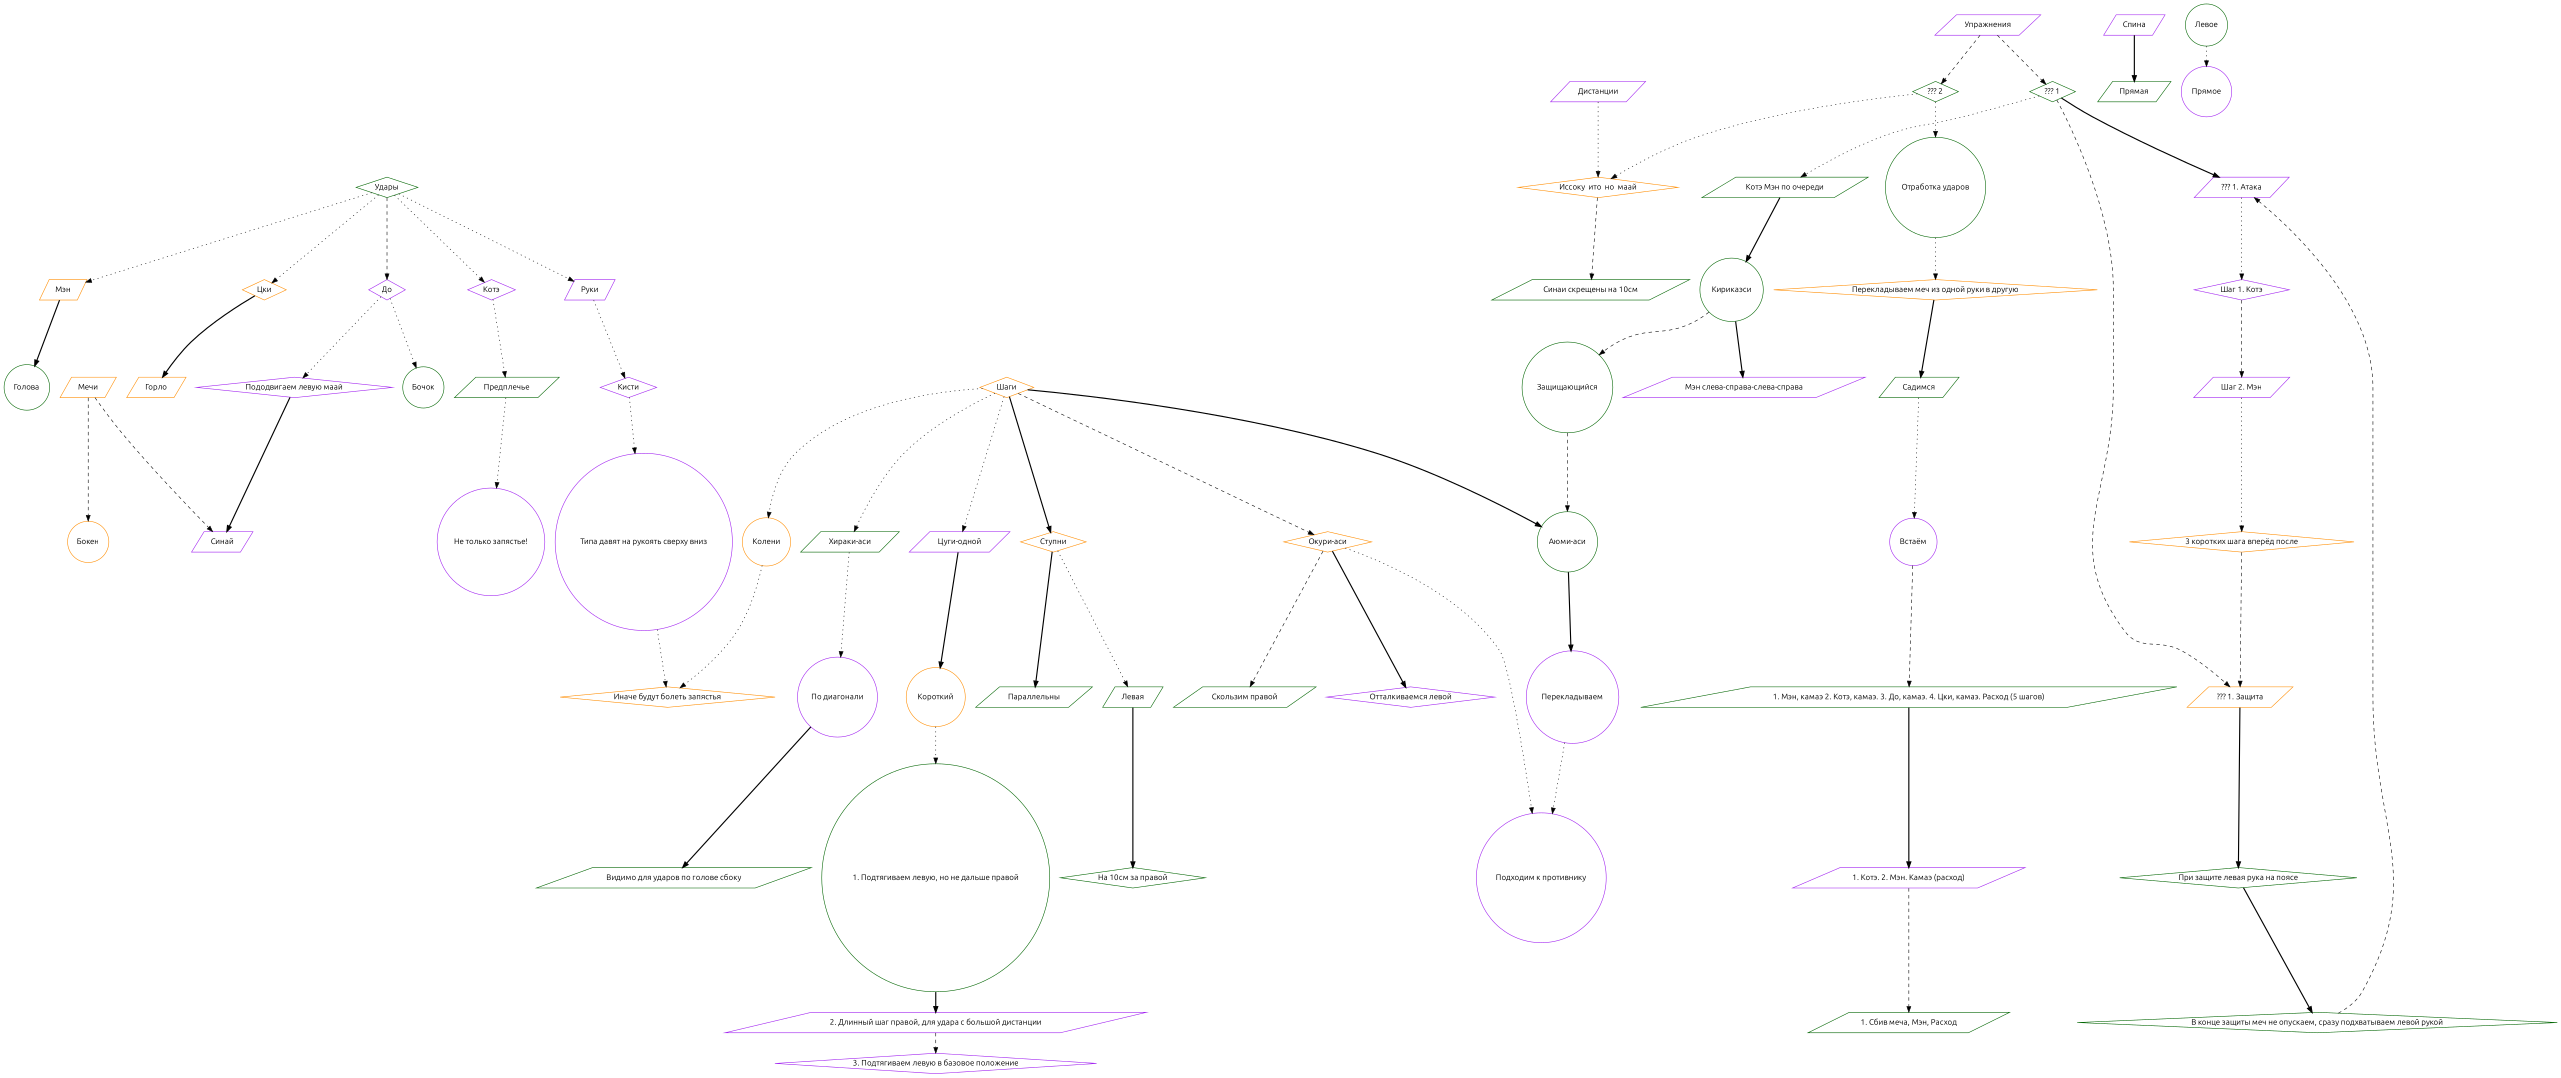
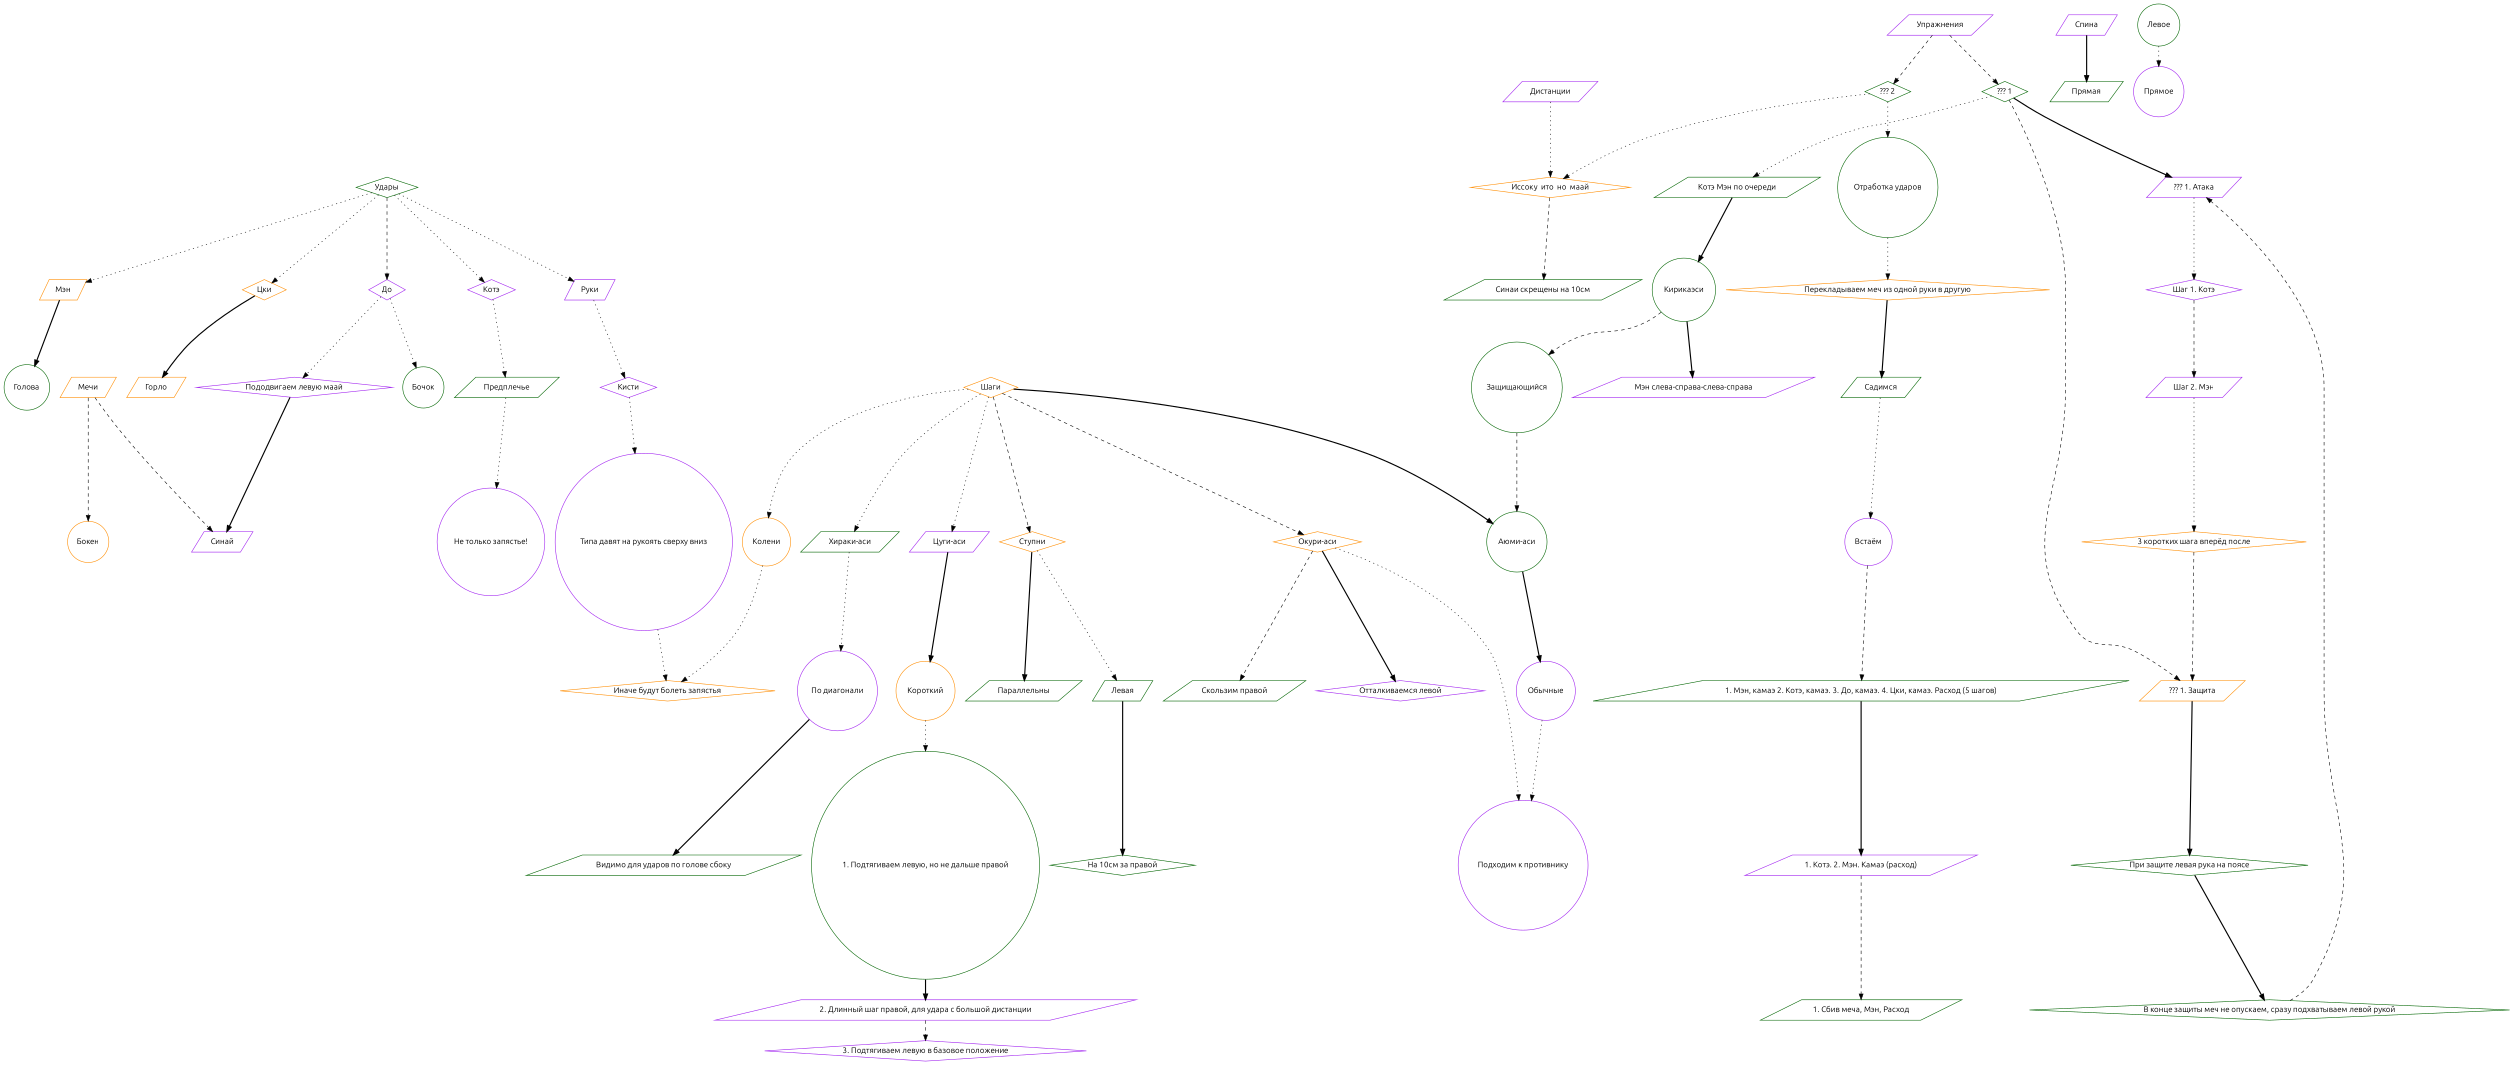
edge "Шаги" -> "Ступни": style bold -> dashed
node "Цуги-одной": label "Цуги-одной" -> "Цуги-аси"
node "Перекладываем": label "Перекладываем" -> "Обычные"
